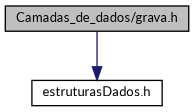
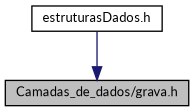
edge "Camadas_de_dados/grava.h" -> "estruturasDados.h": reversed
